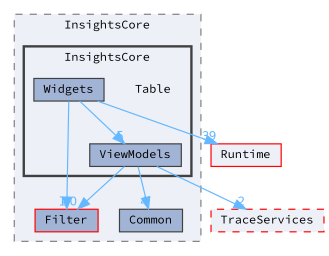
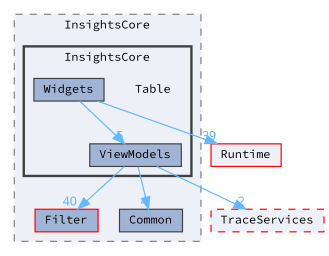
edge "Widgets" -> "Filter": removed
